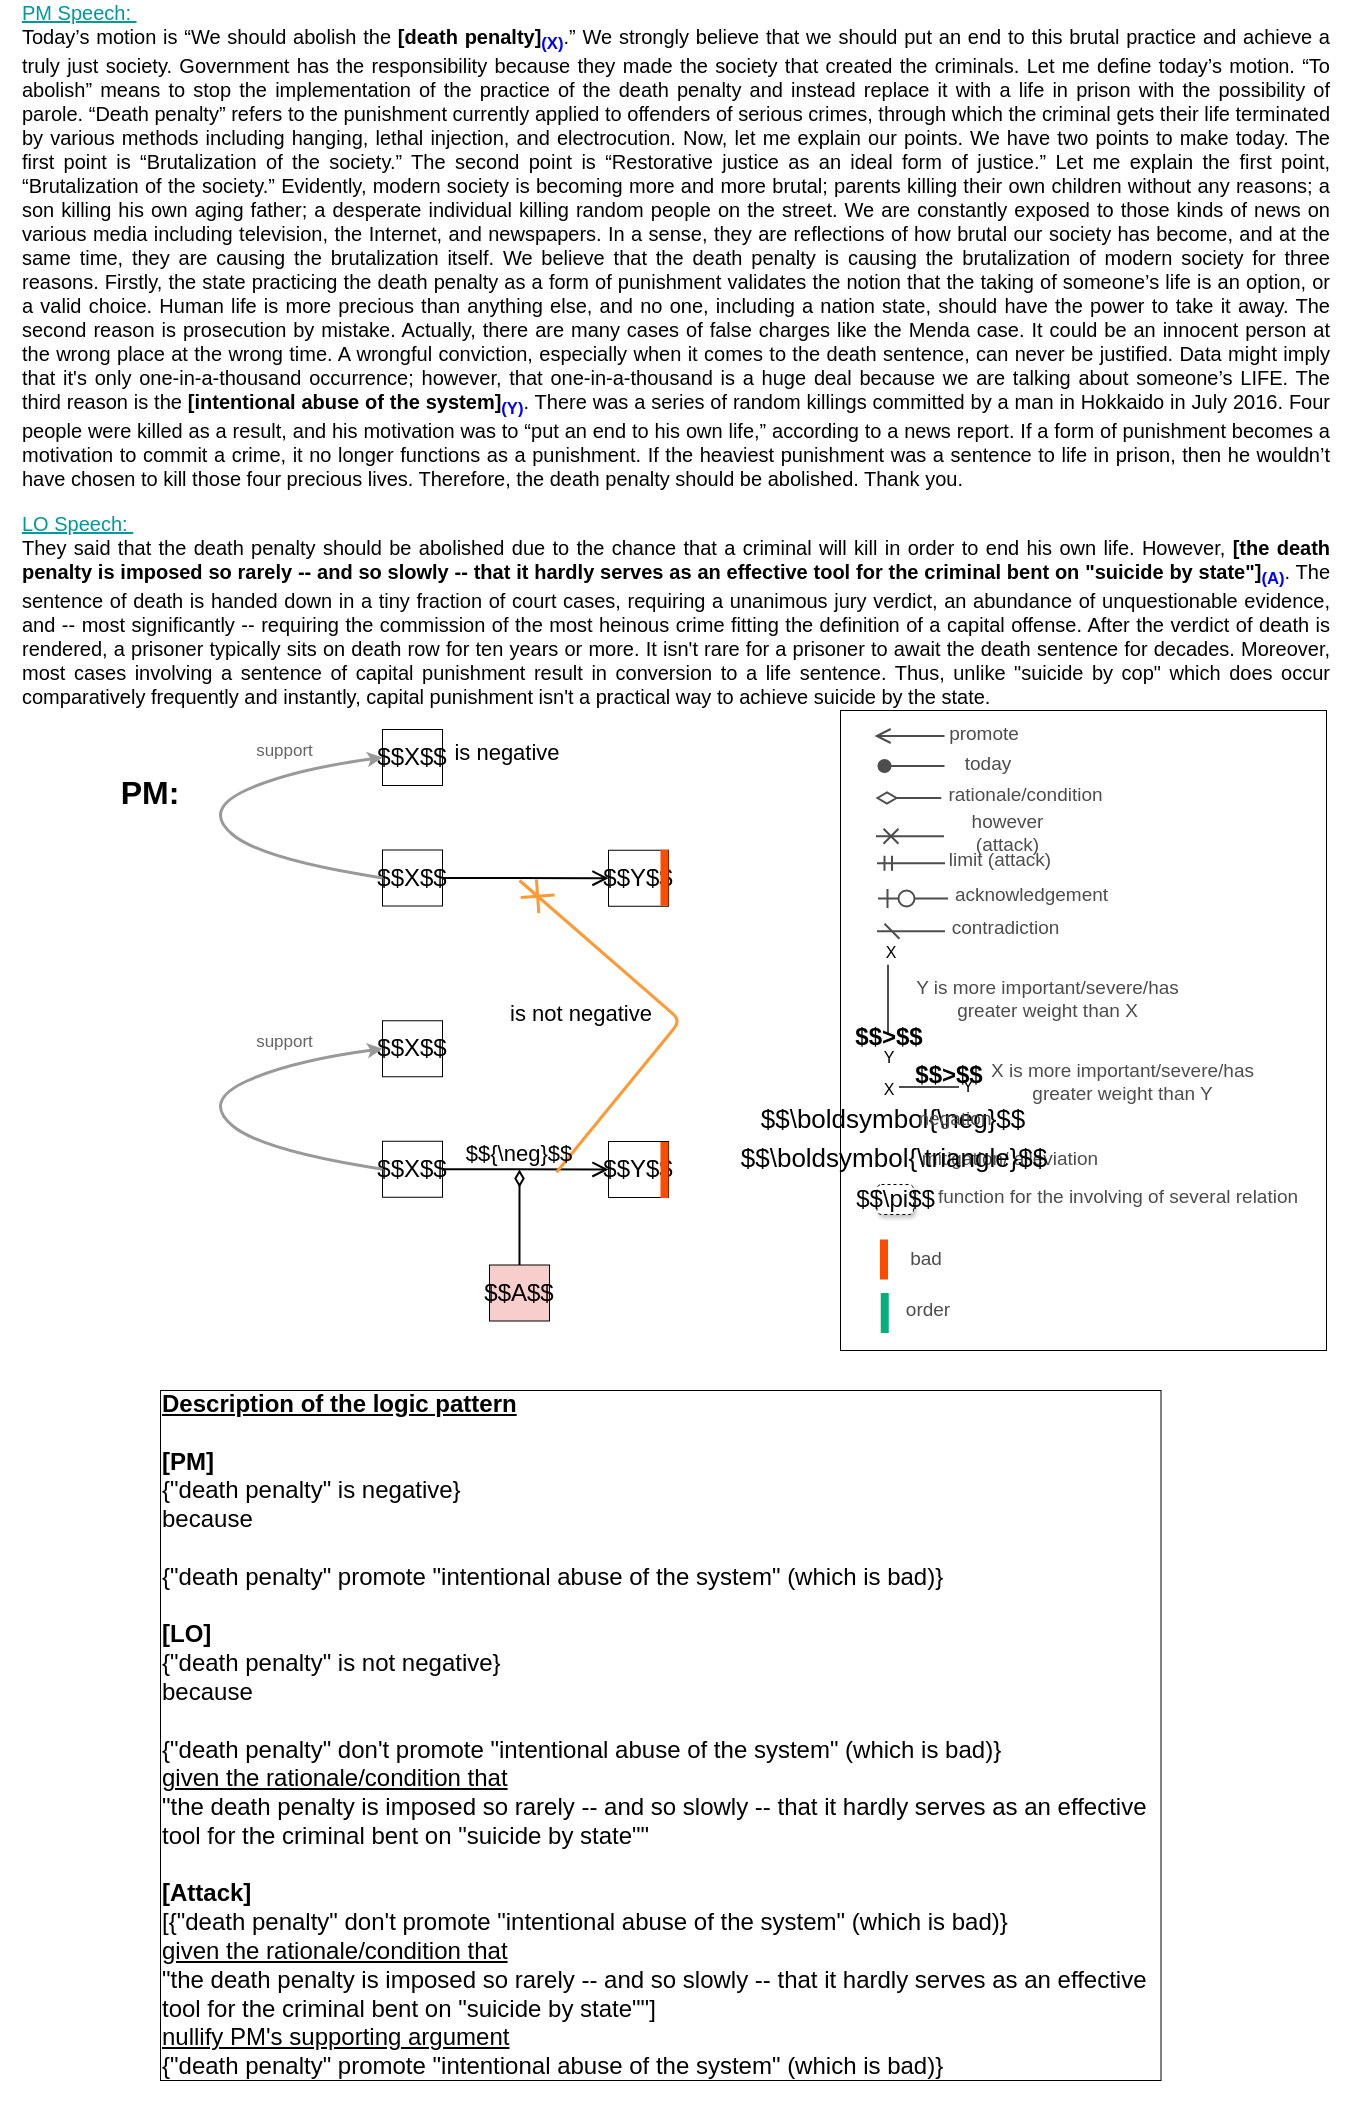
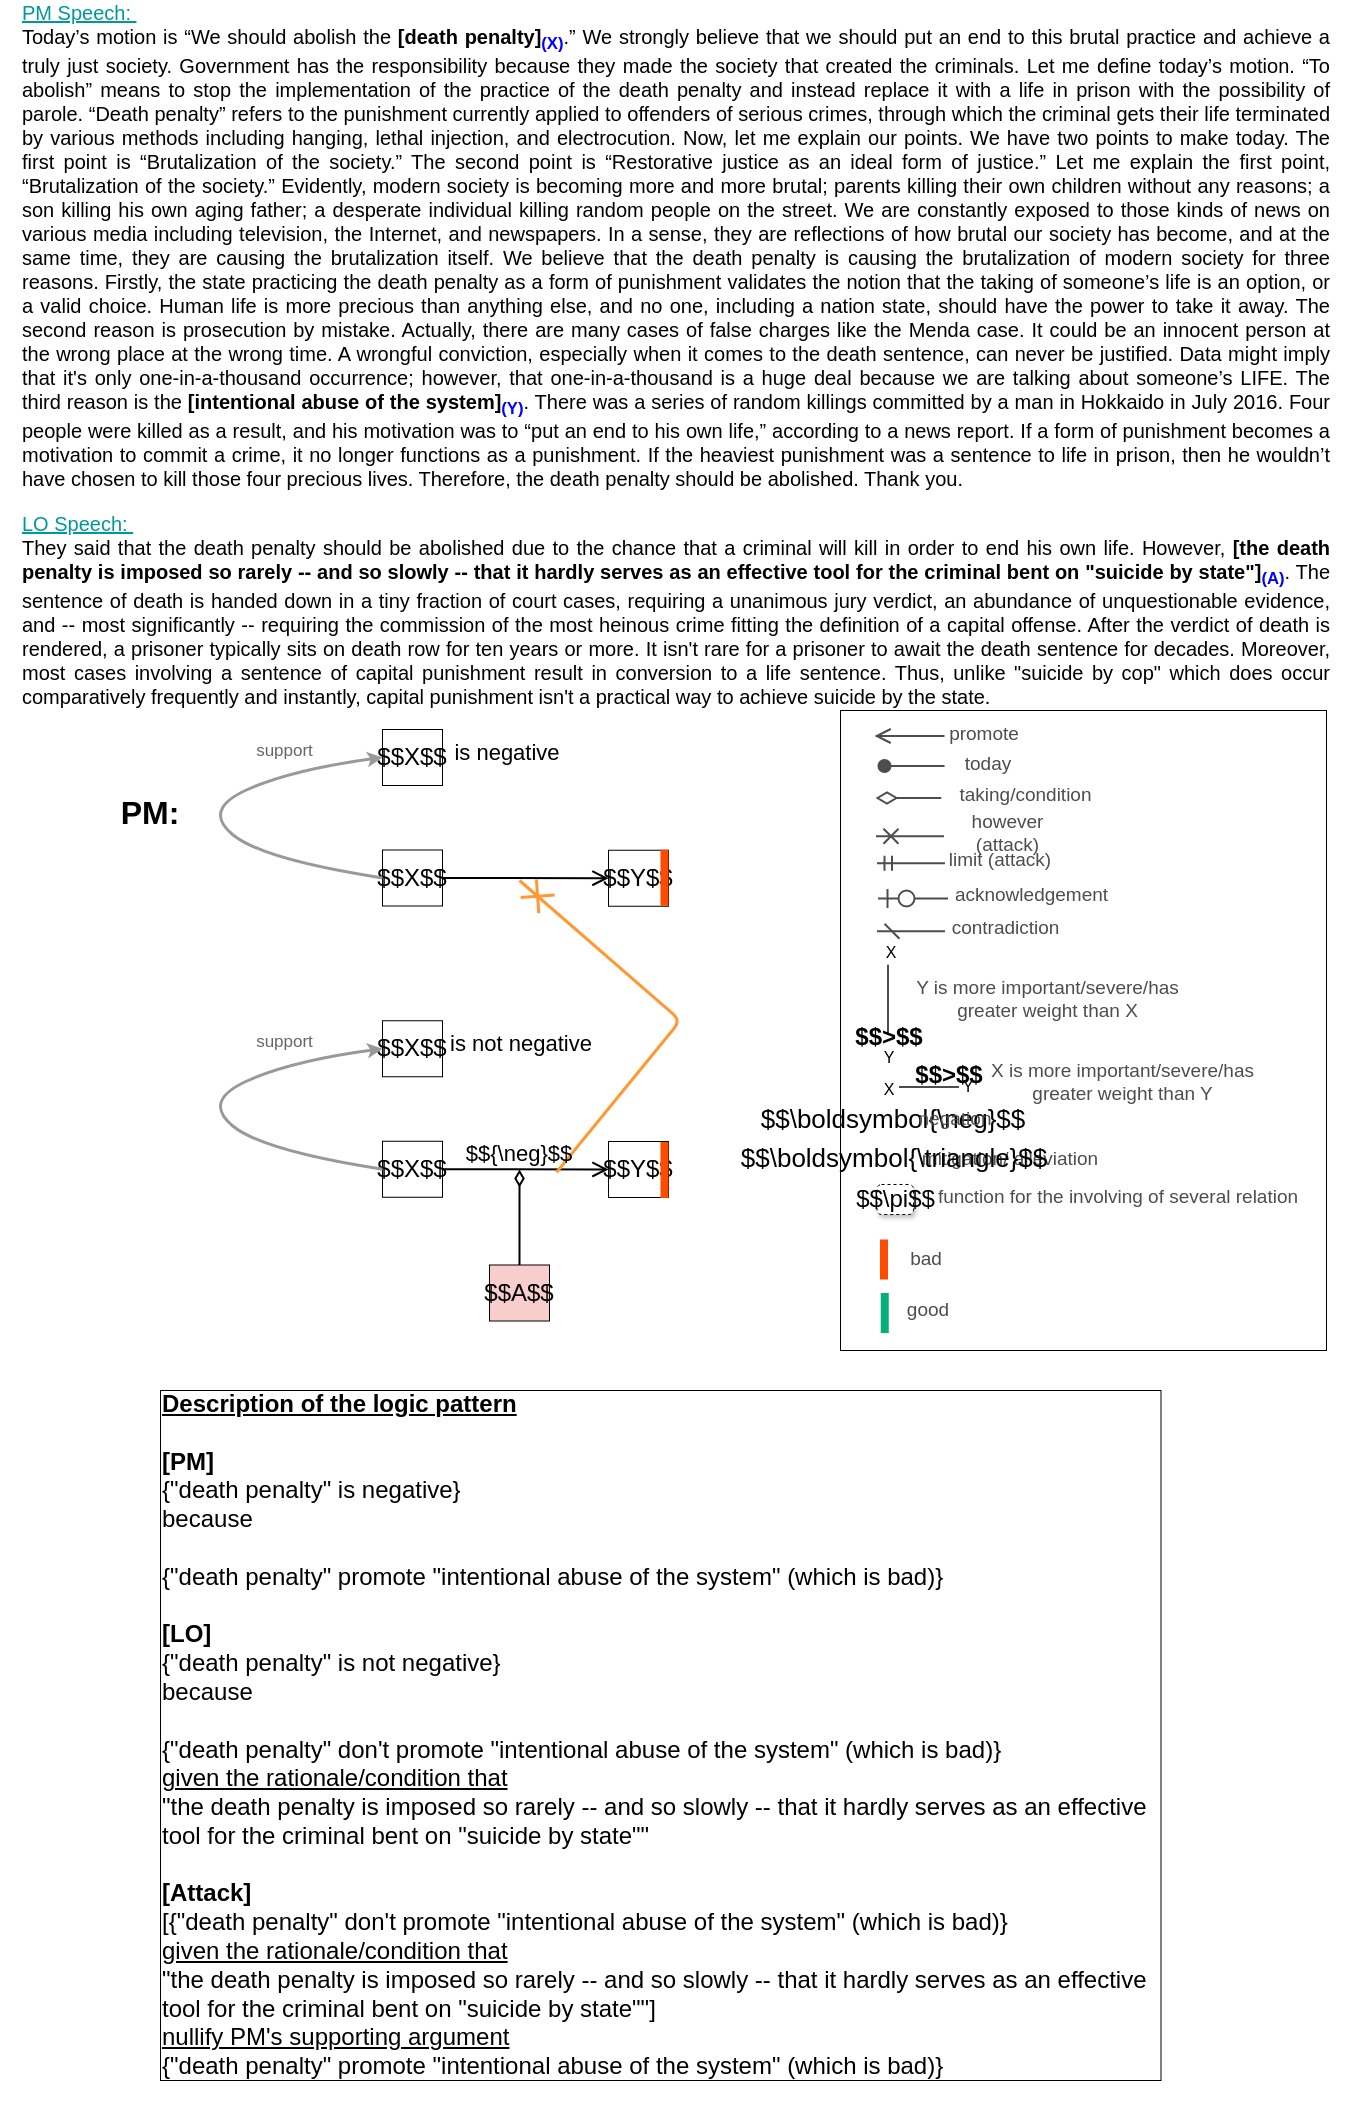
node "PM:": moved (151, 794) -> (151, 814)
node "rationale/condition": label "rationale/condition" -> "taking/condition"
node "is not negative": moved (582, 1015) -> (522, 1045)
node "order": label "order" -> "good"
